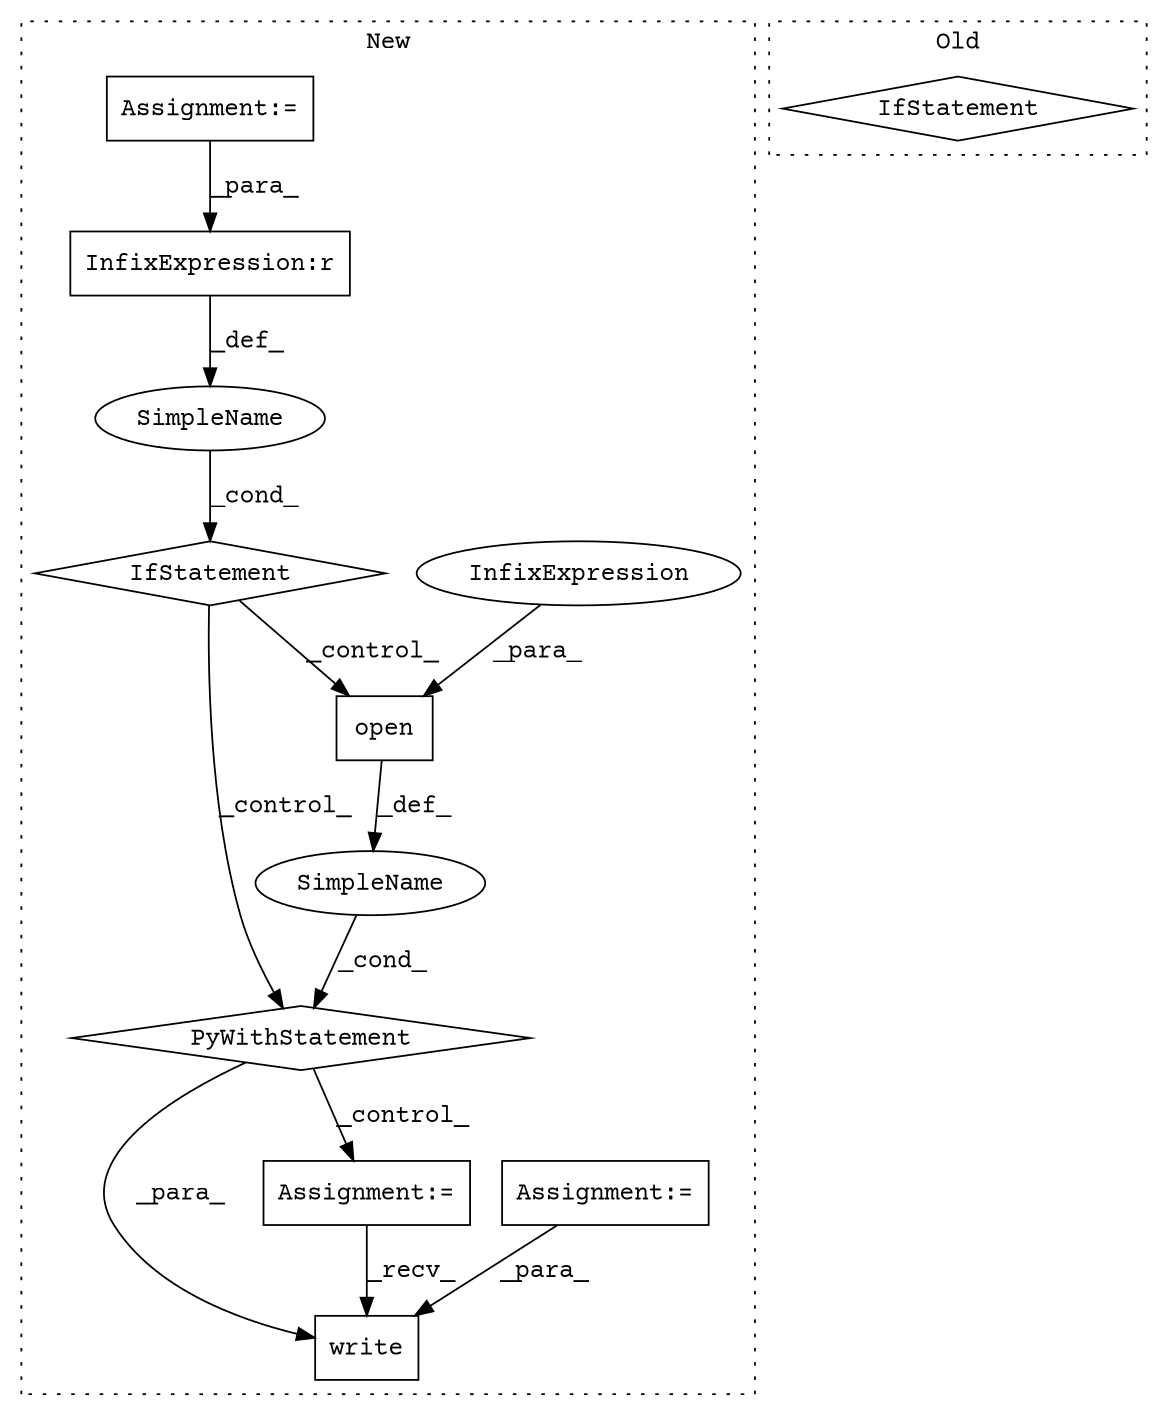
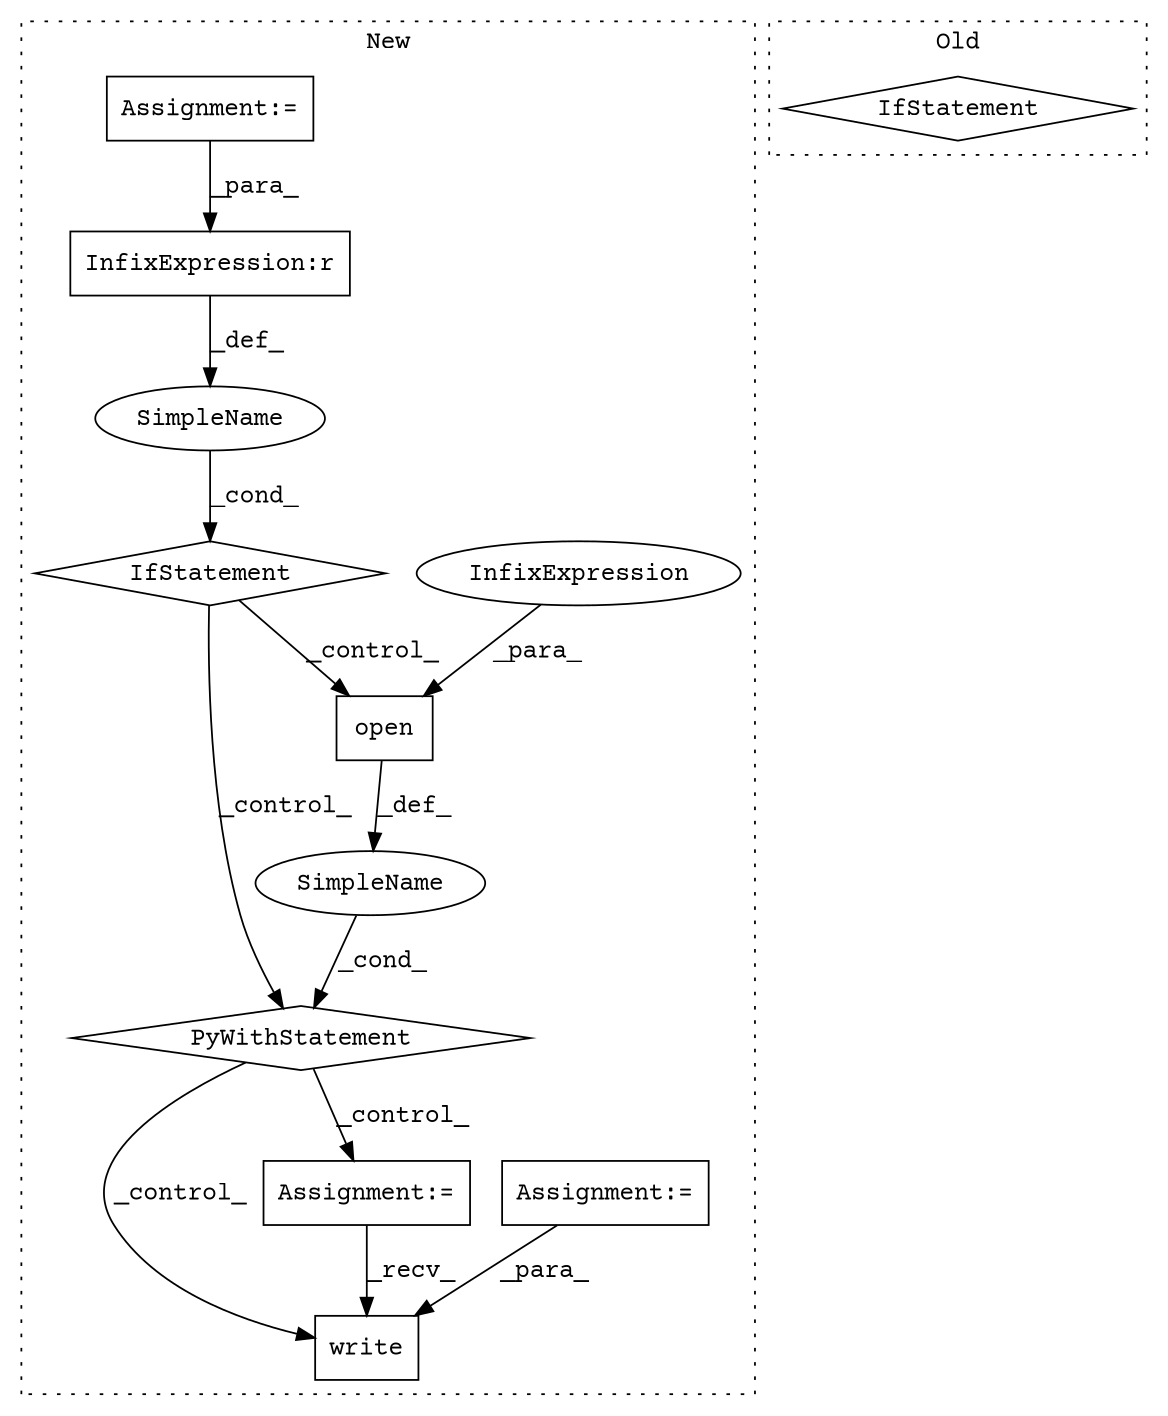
edge "PyWithStatement" -> "write": label "_para_" -> "_control_"
